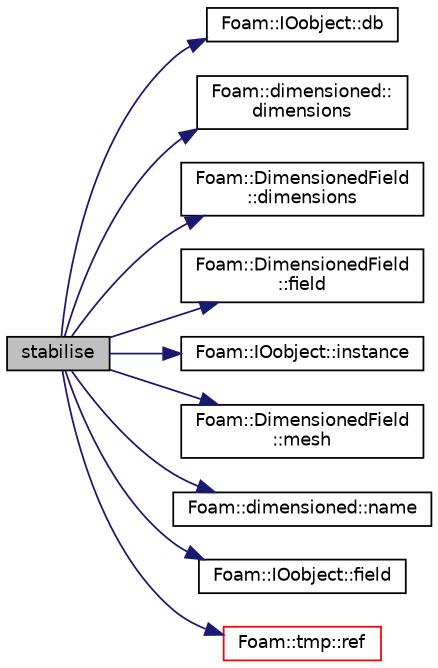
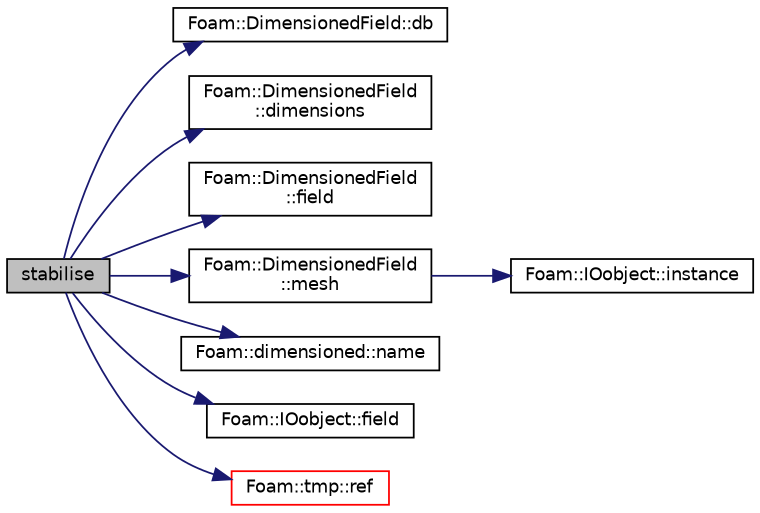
node "Foam::IOobject::db": label "Foam::IOobject::db" -> "Foam::DimensionedField::db"
node "Foam::dimensioned:: dimensions": removed
edge "stabilise" -> "Foam::IOobject::instance": now "Foam::DimensionedField ::mesh" -> "Foam::IOobject::instance"
